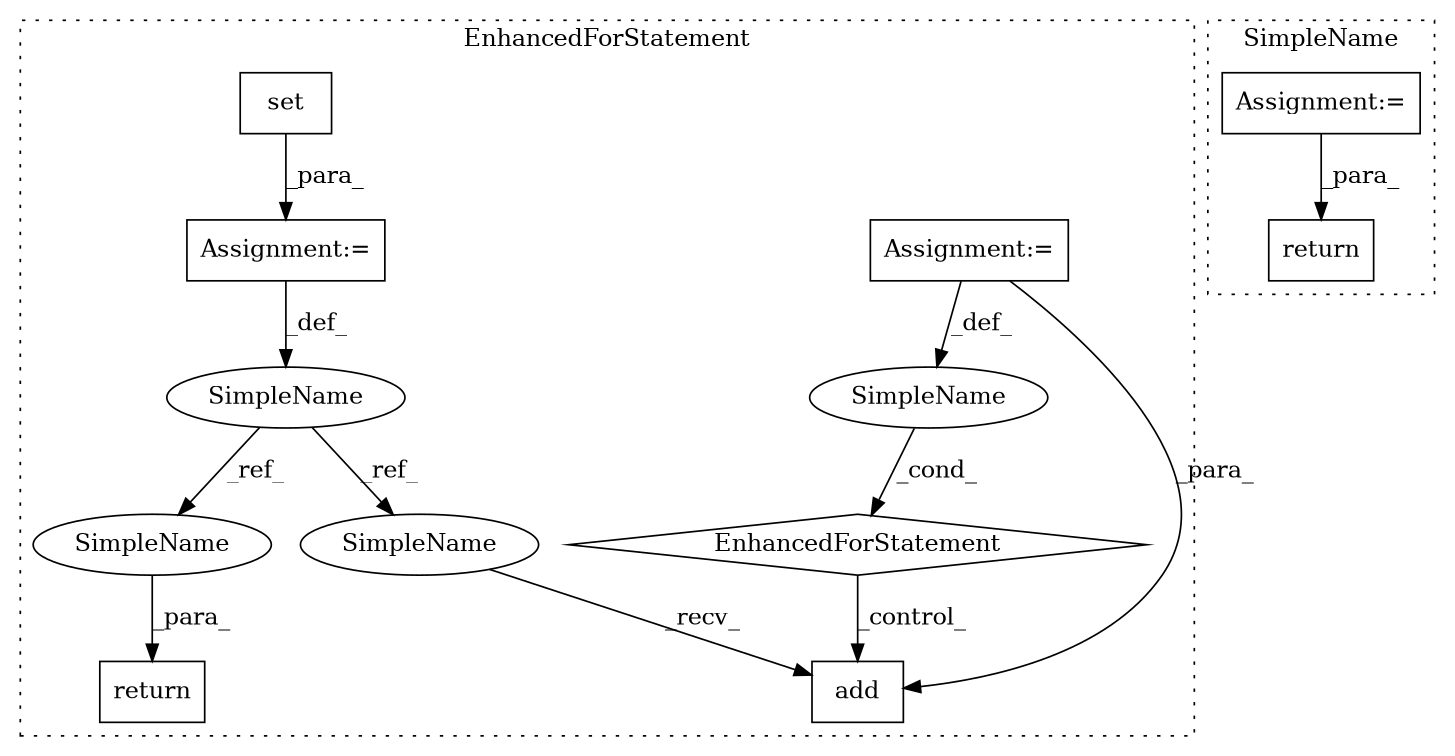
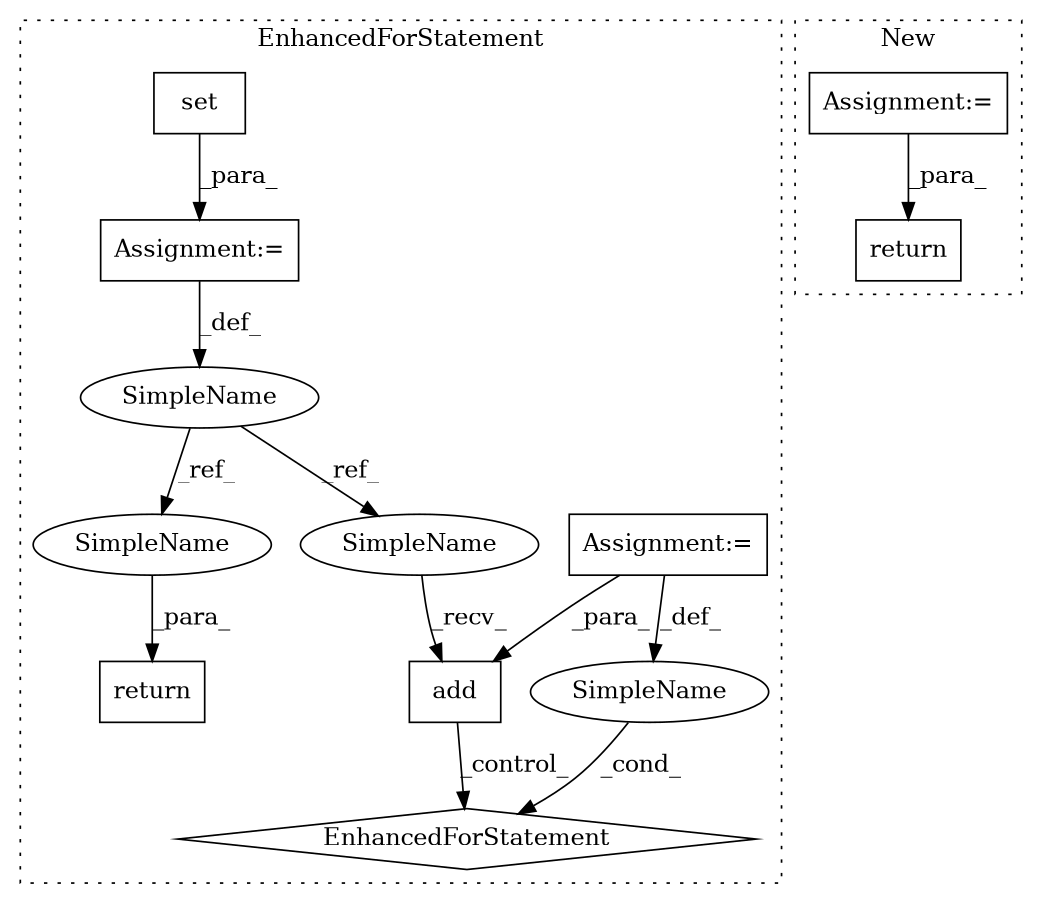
cluster "SimpleName": label "SimpleName" -> "New"
edge "EnhancedForStatement" -> "add": reversed
